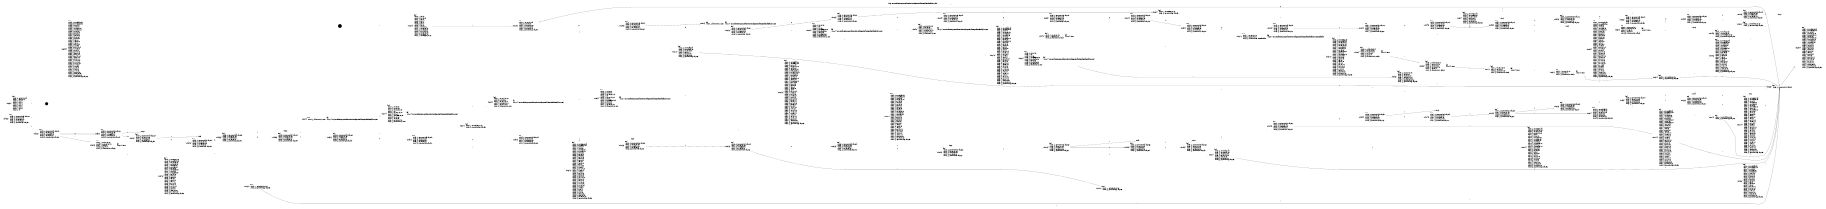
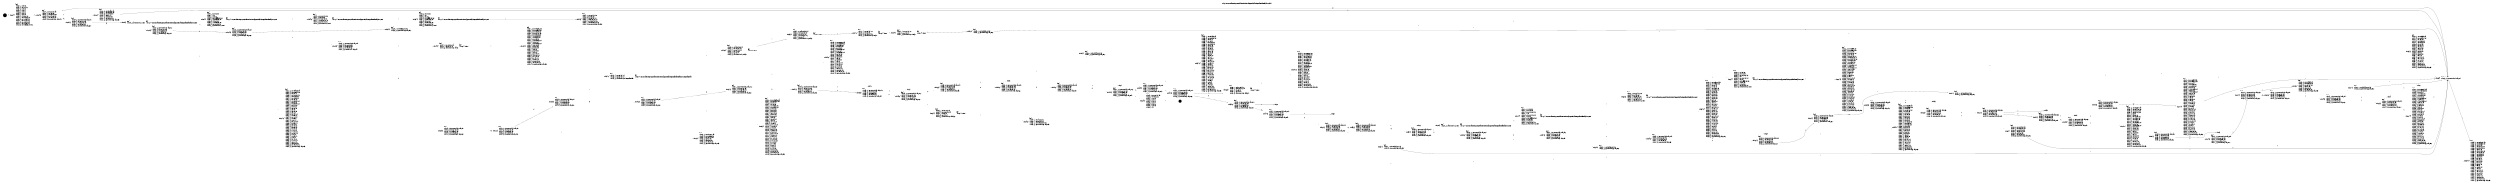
node "0x401a10 [25]": added
